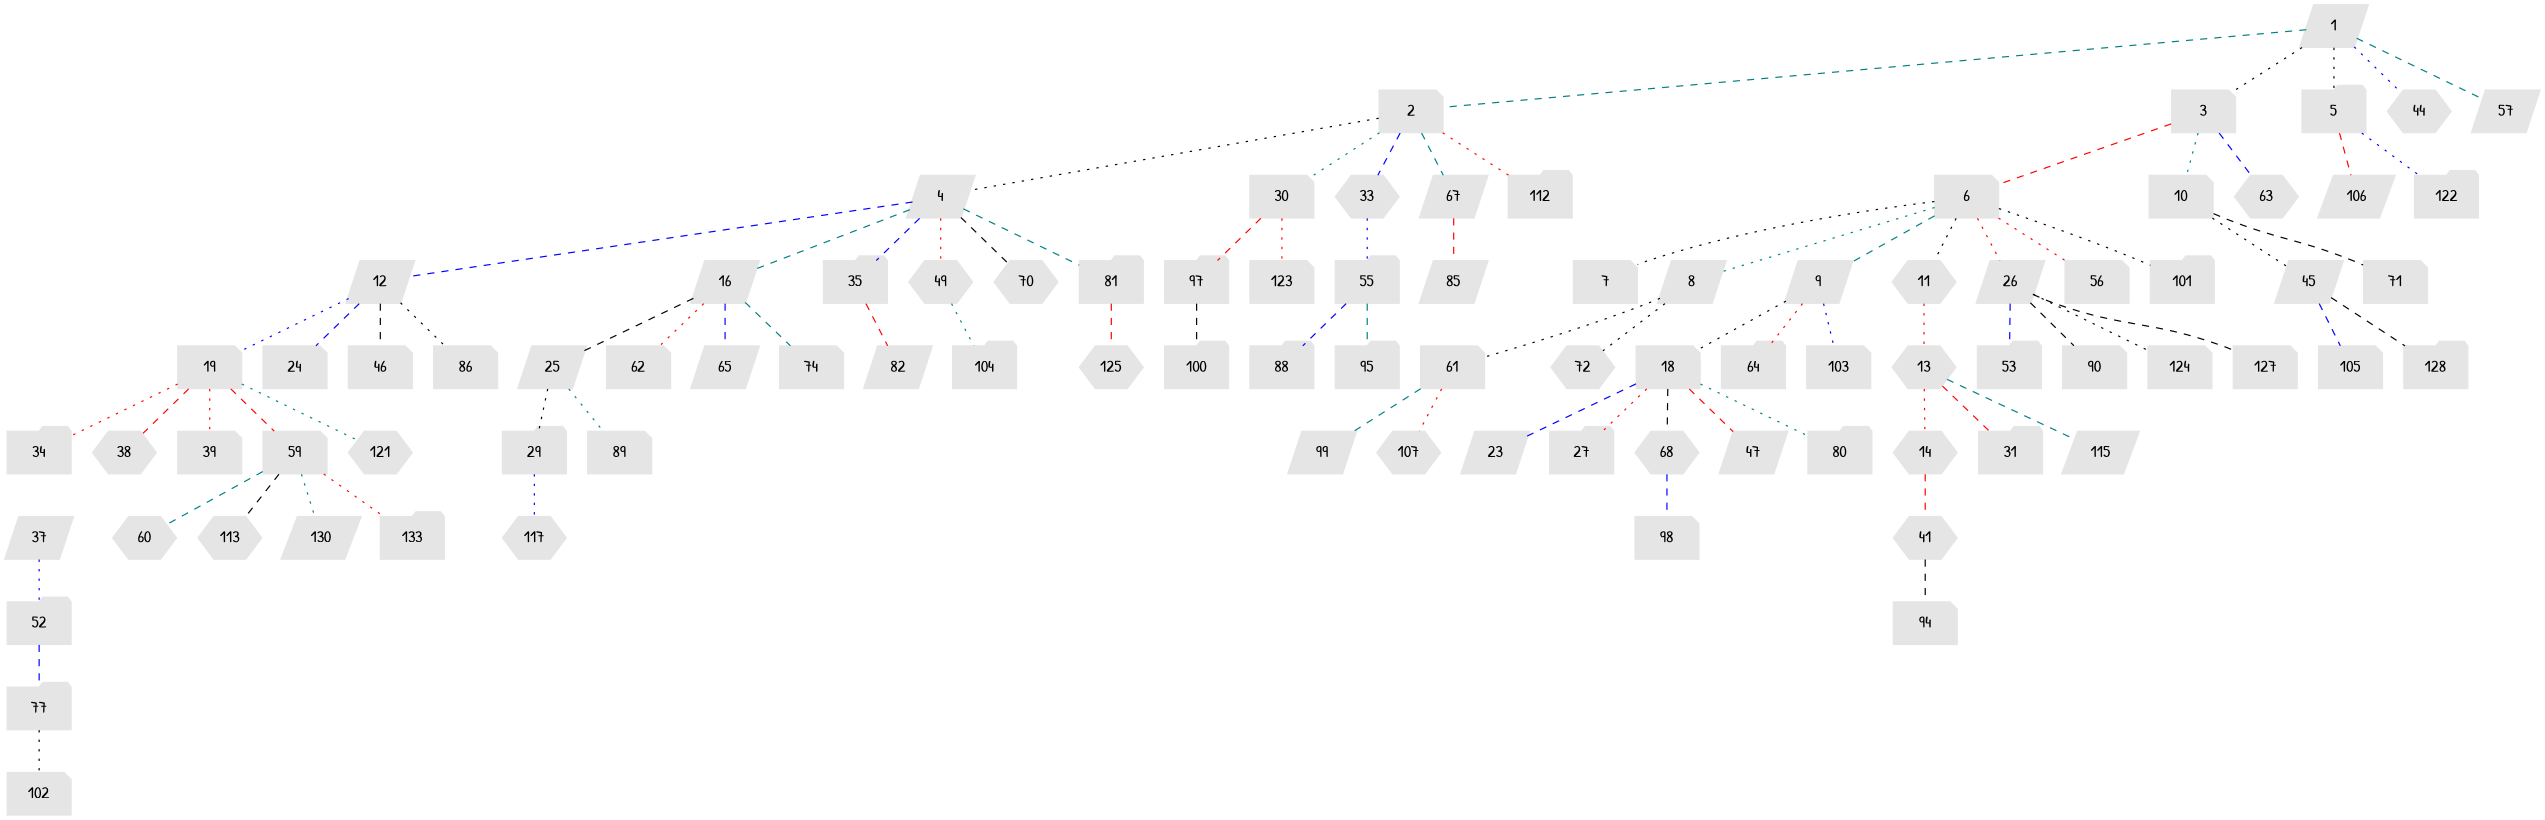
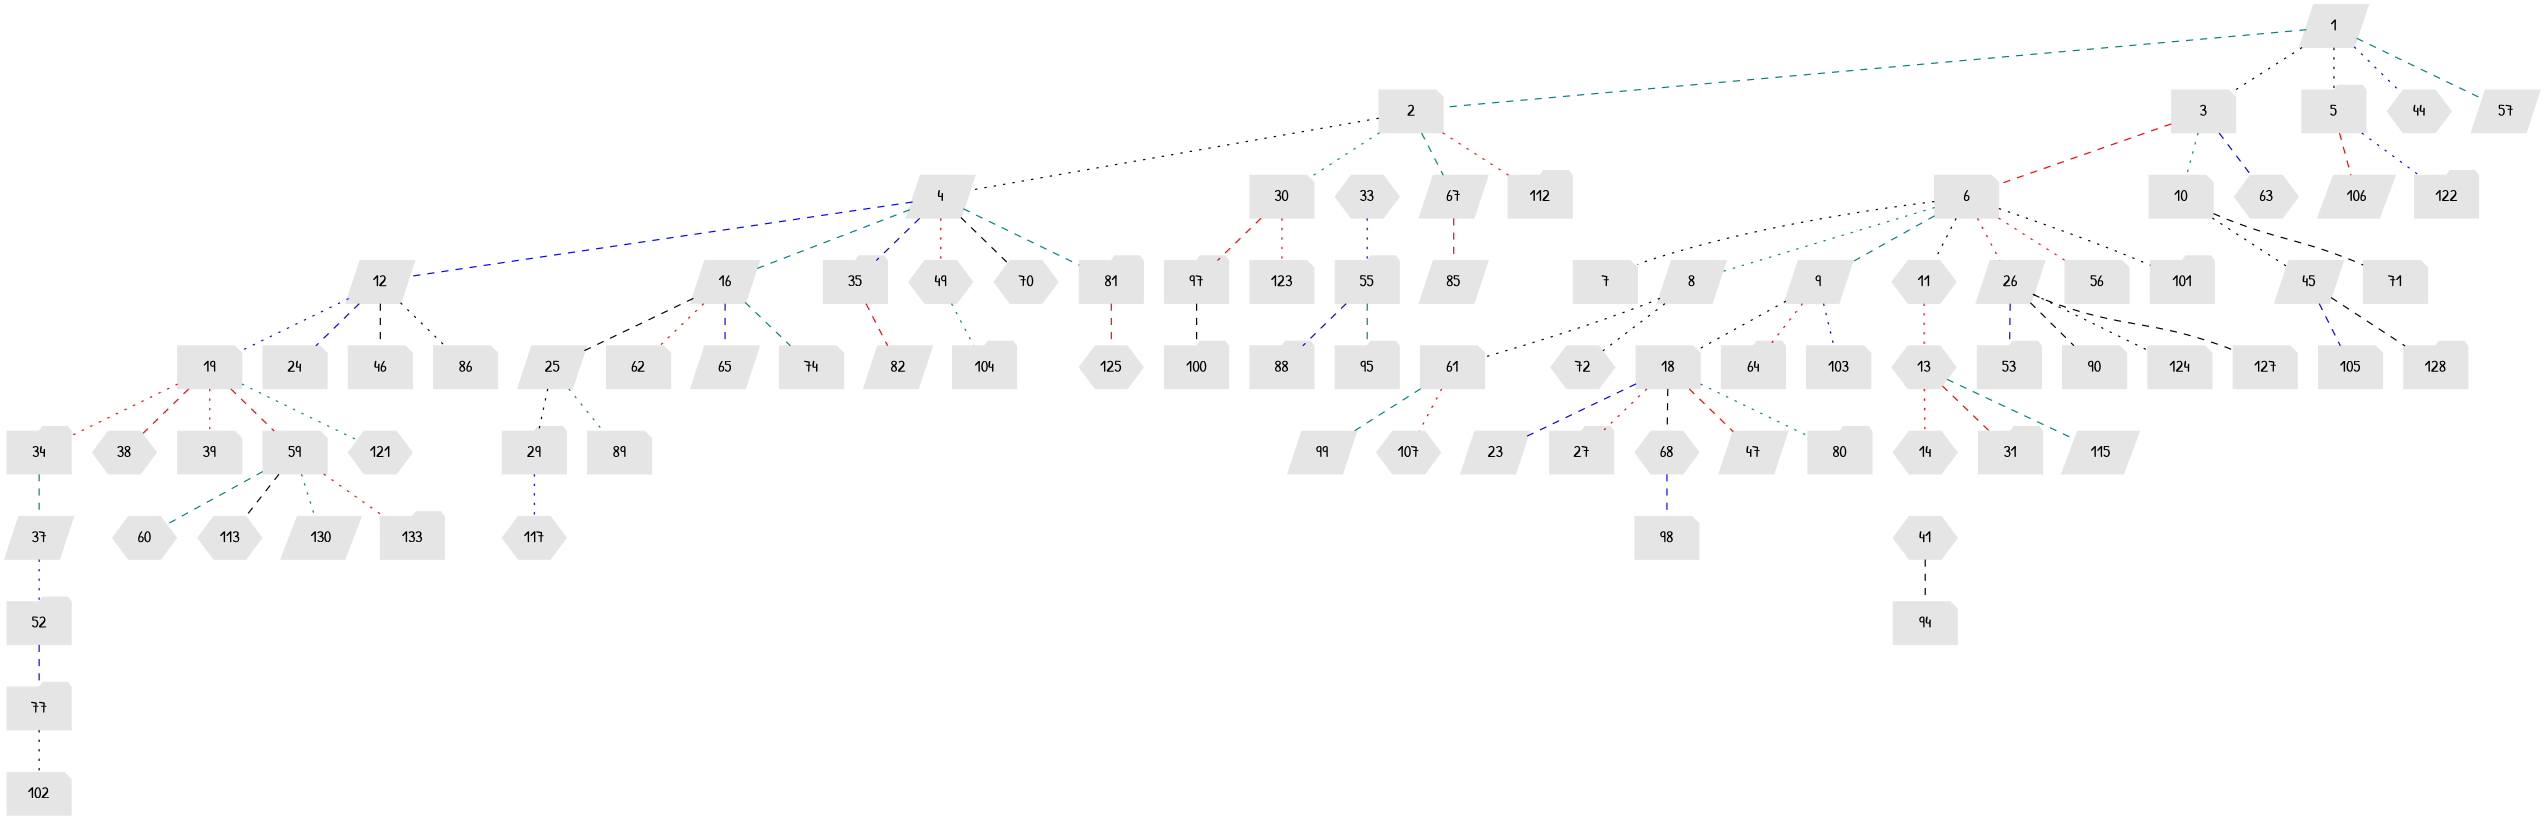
edge "2" -- "33": removed
edge "34" -- "37": added
edge "14" -- "41": removed
